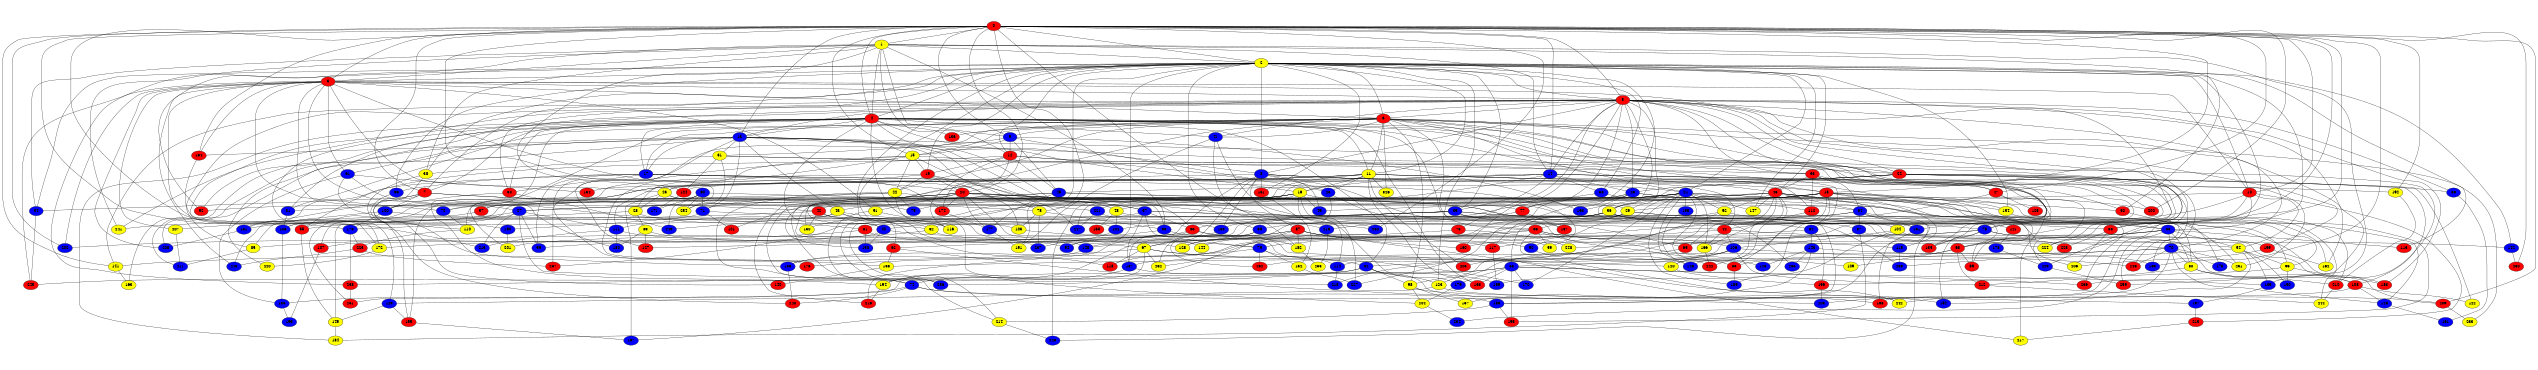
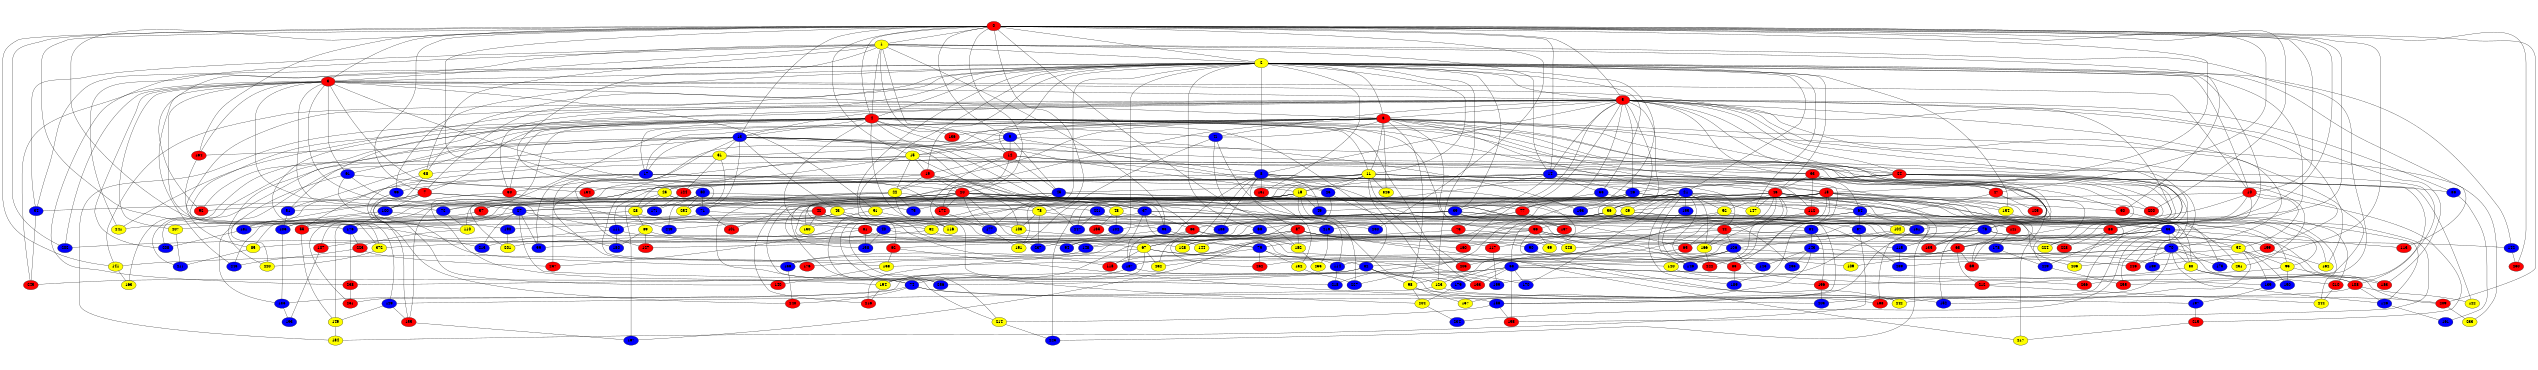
edge "31" -- "220": added
node "192": removed
node "172": label "172" -> "372"
